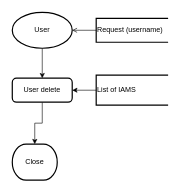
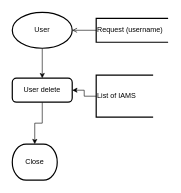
node "List of IAMS": size 72x30 -> 57x42
